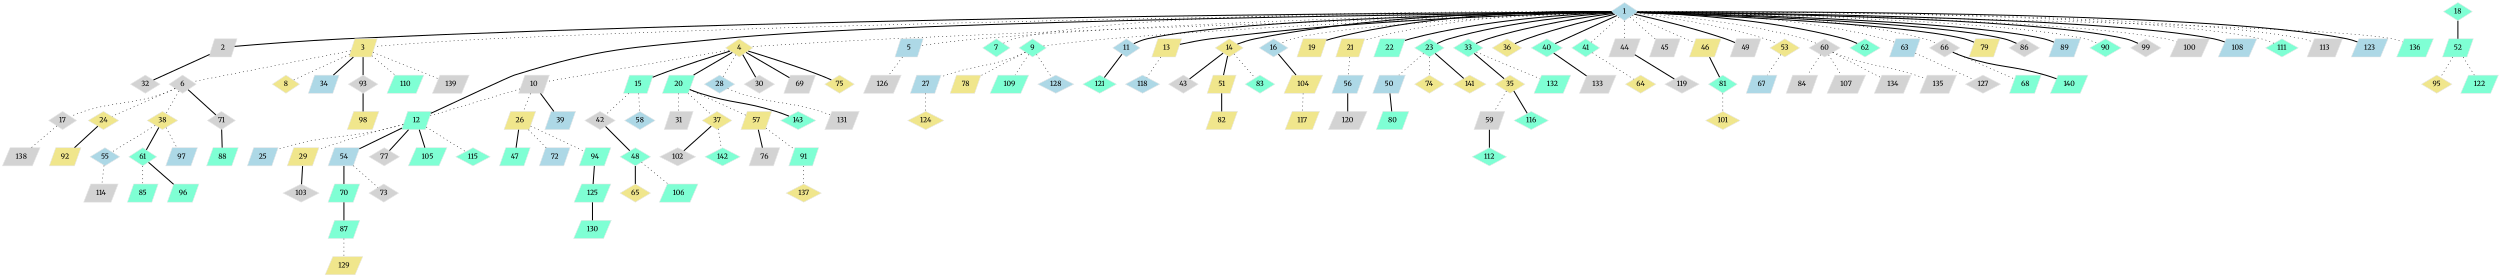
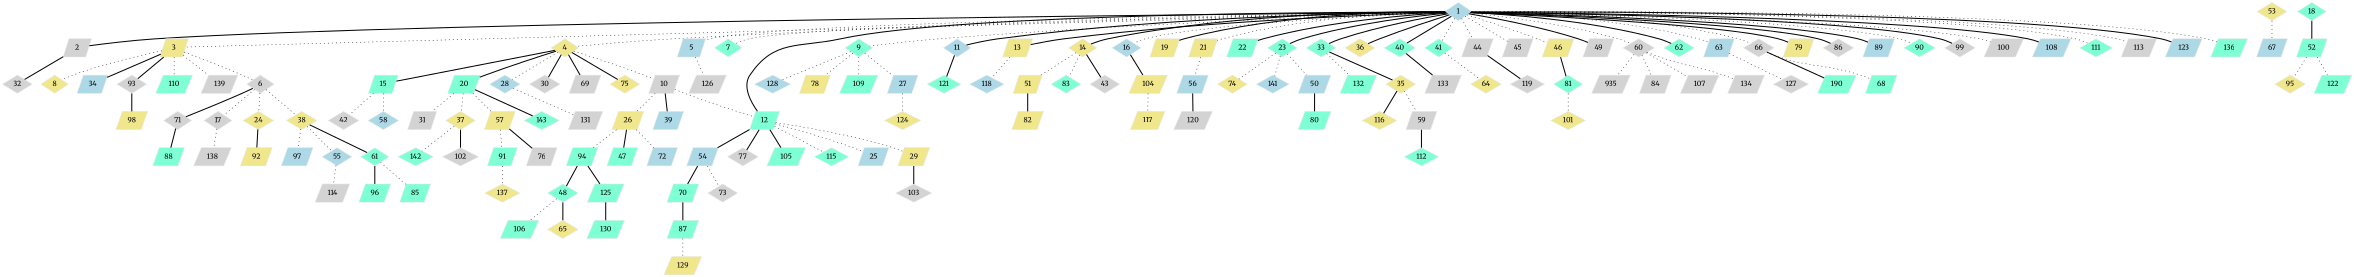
edge "1" -- "53": removed
edge "14" -- "51": style bold -> dotted
edge "23" -- "141": style bold -> dotted
node "141": fillcolor khaki -> lightblue
node "135": label "135" -> "935"
node "140": label "140" -> "190"
node "116": fillcolor aquamarine -> khaki
edge "42" -- "48": now "94" -- "48"
